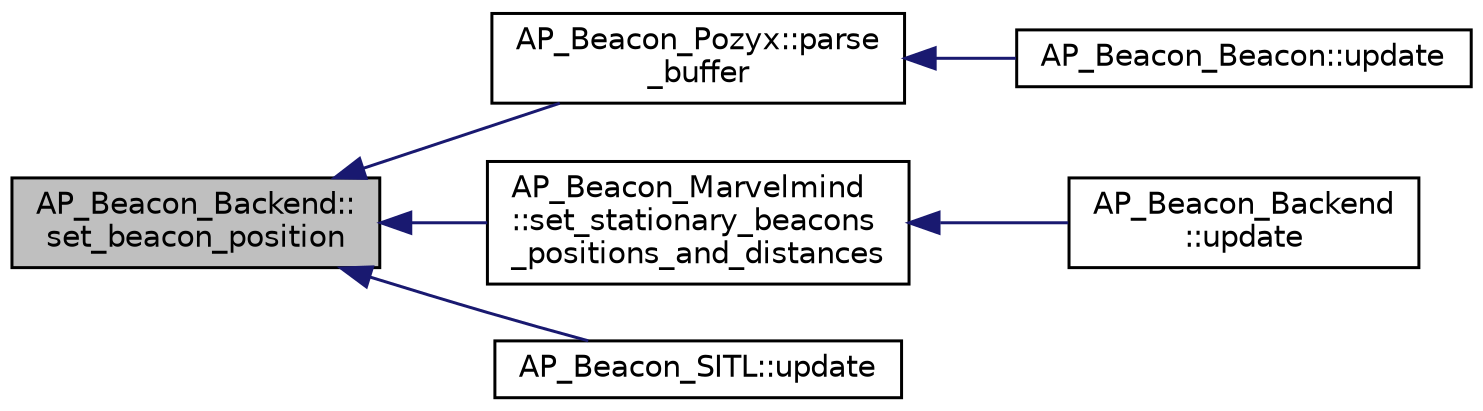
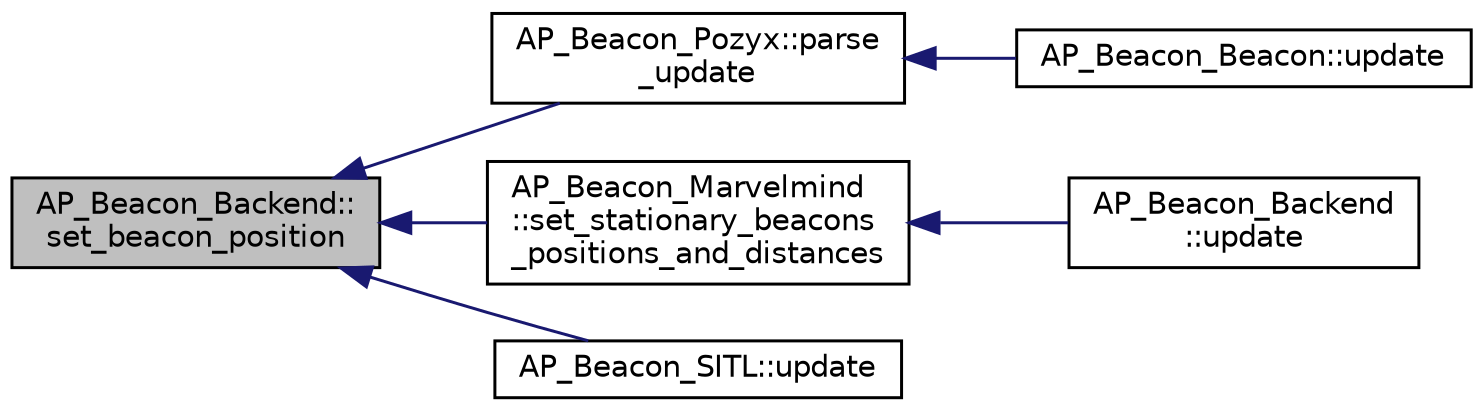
node "AP_Beacon_Pozyx::parse _buffer": label "AP_Beacon_Pozyx::parse _buffer" -> "AP_Beacon_Pozyx::parse _update"
